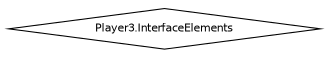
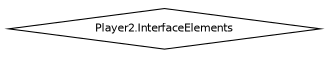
node "Player3.InterfaceElements": label "Player3.InterfaceElements" -> "Player2.InterfaceElements"
